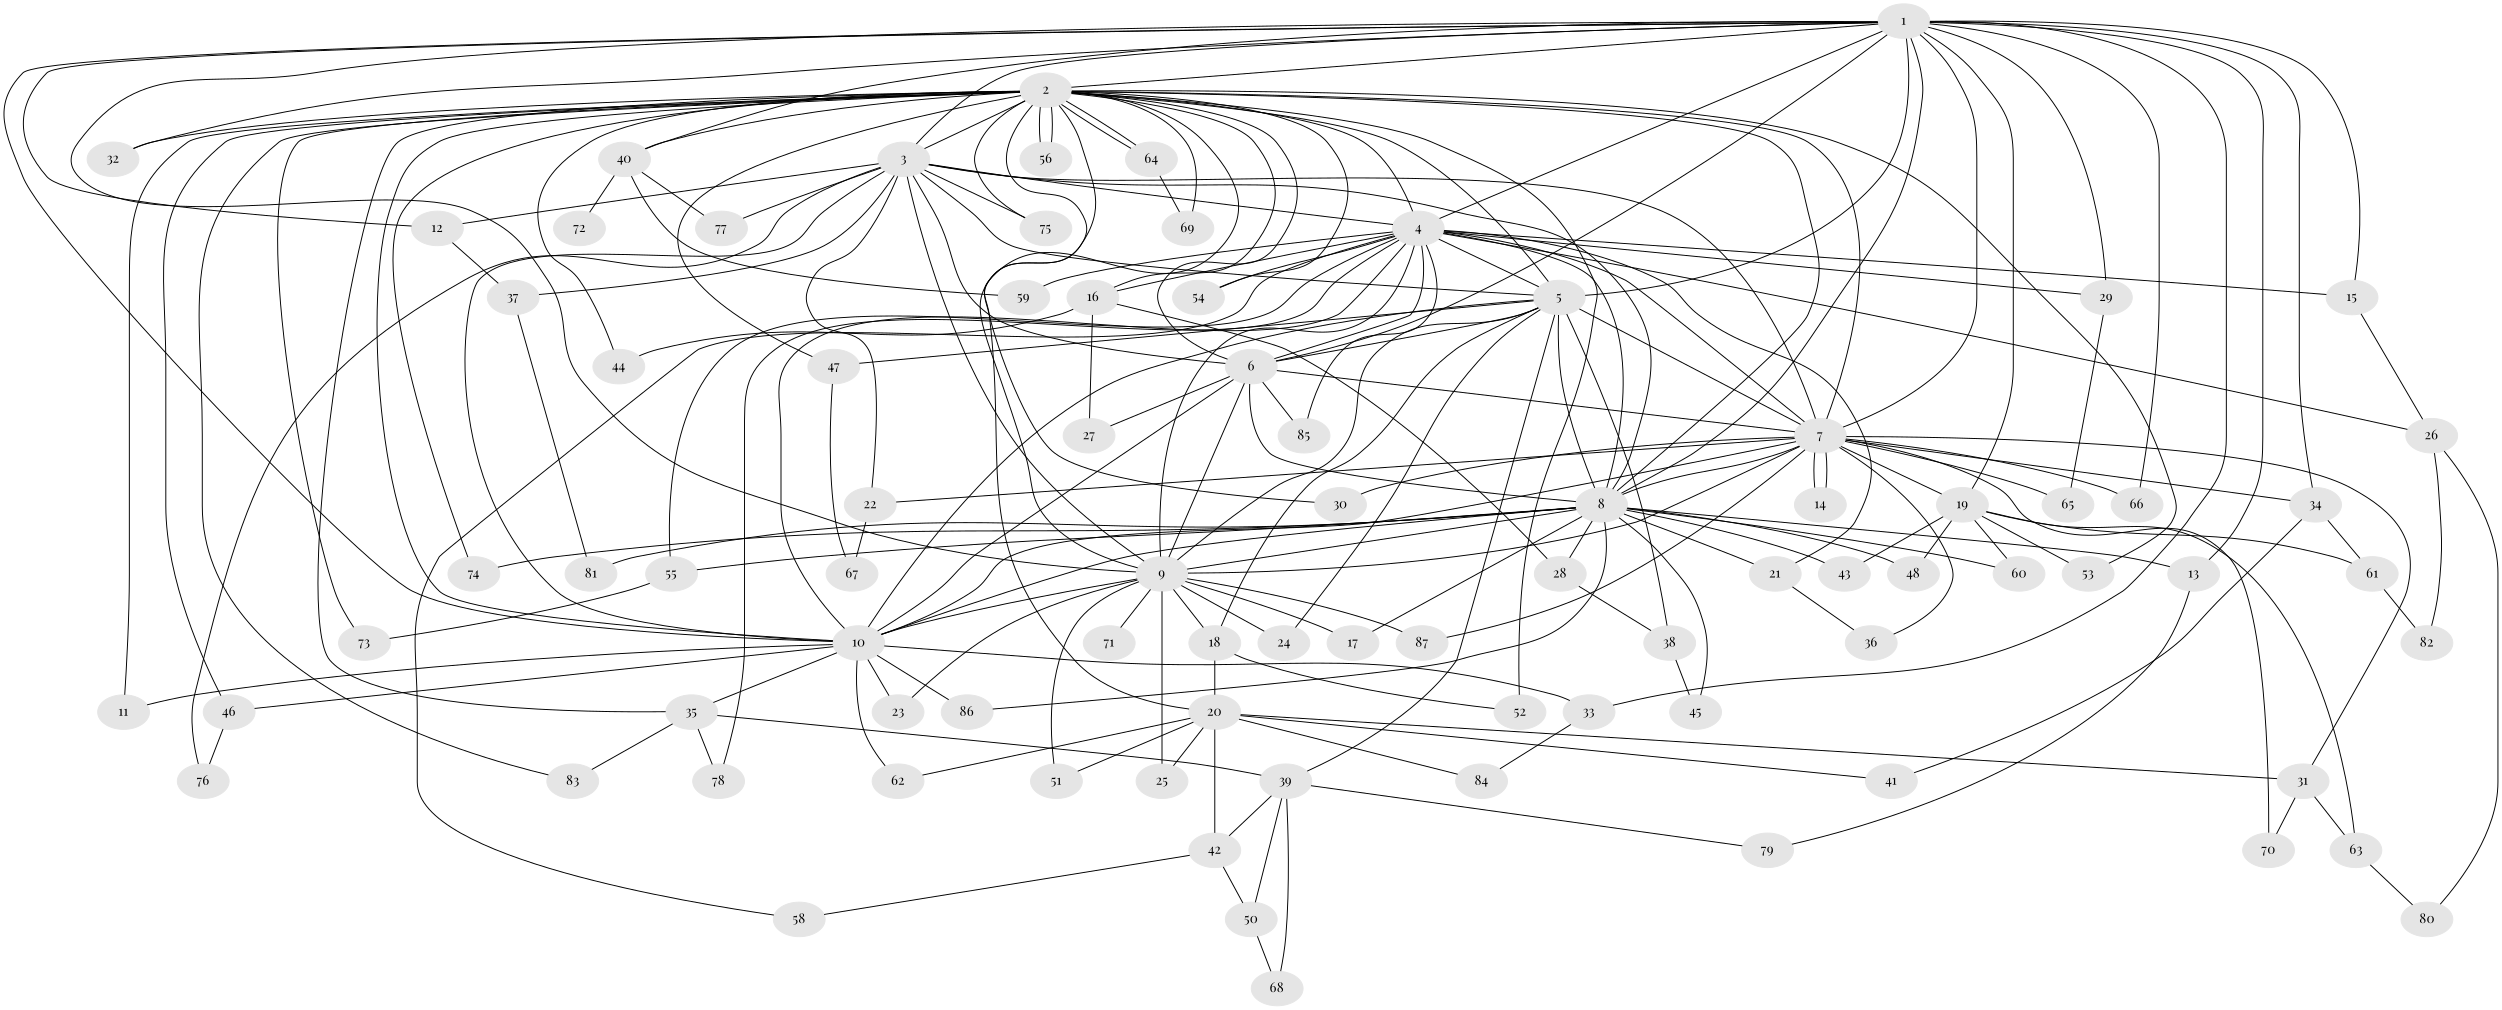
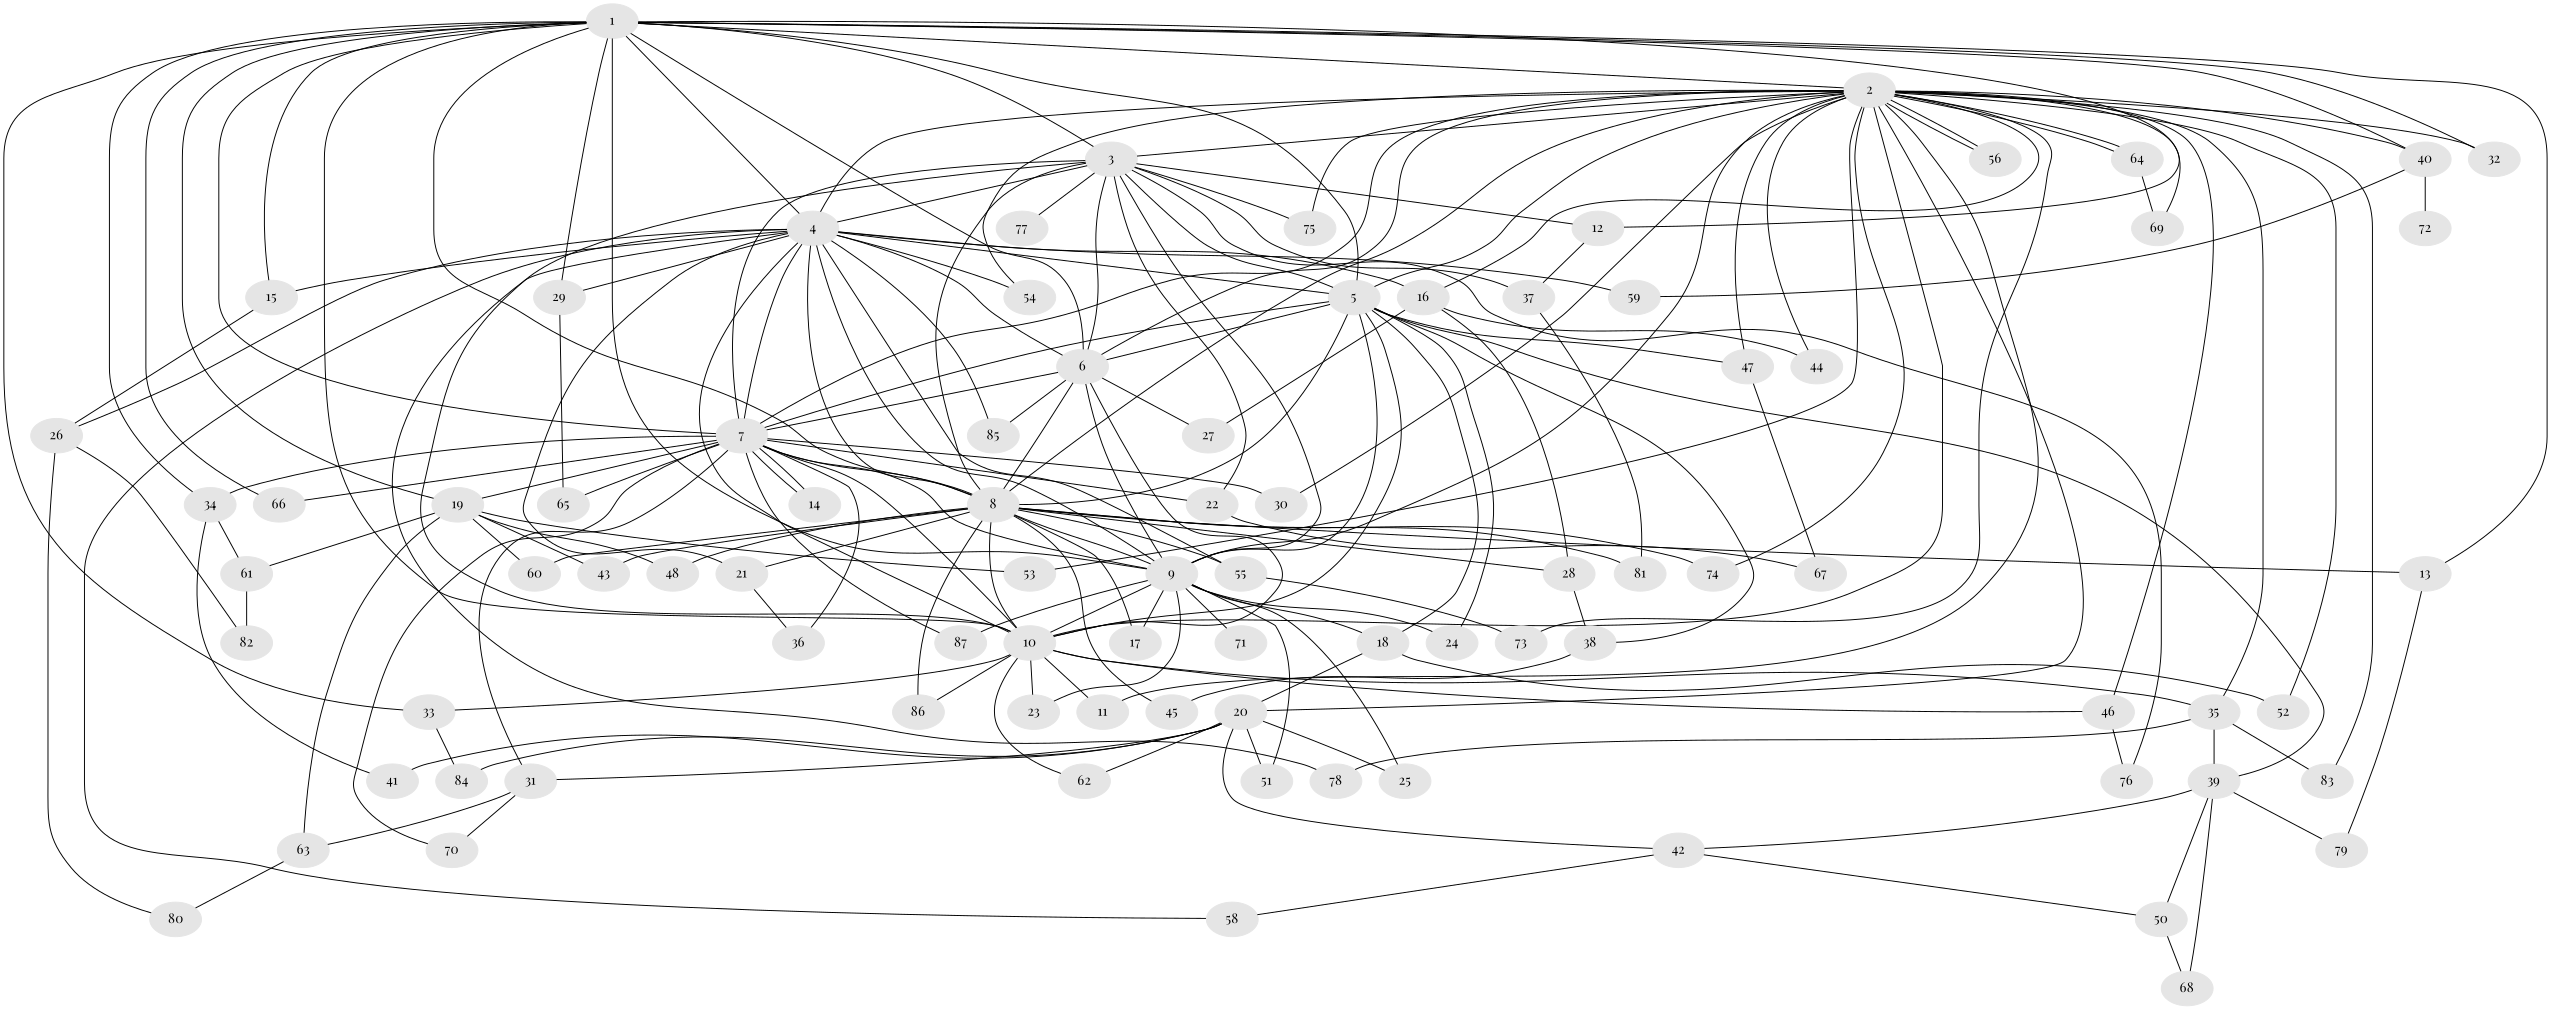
edge "40" -- "77": removed
